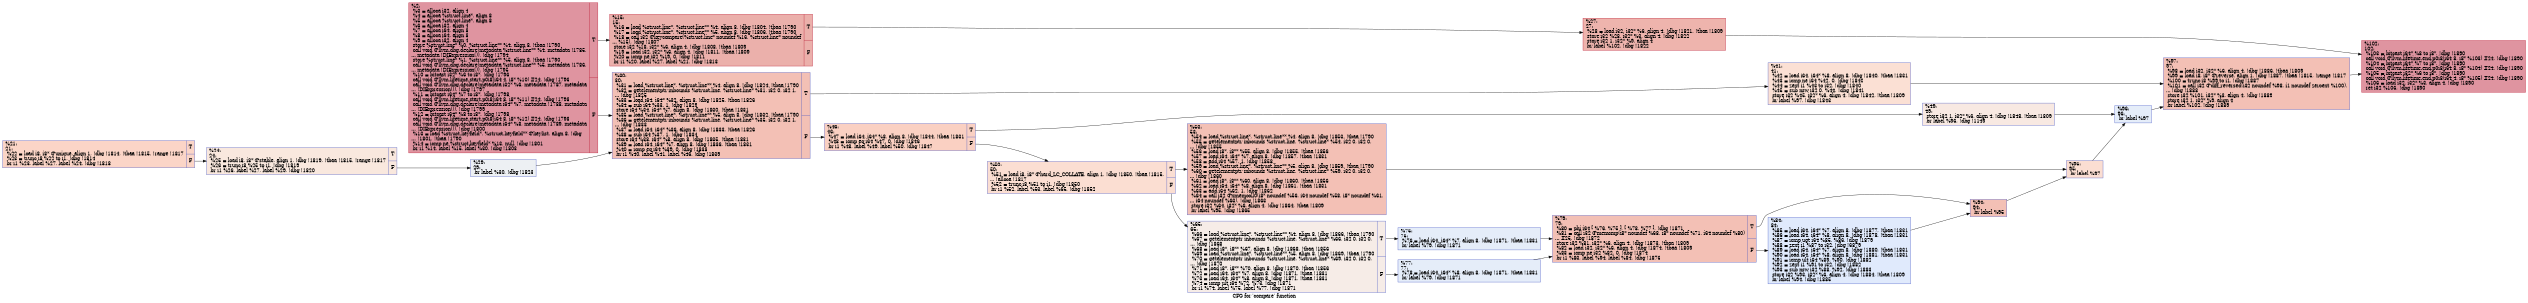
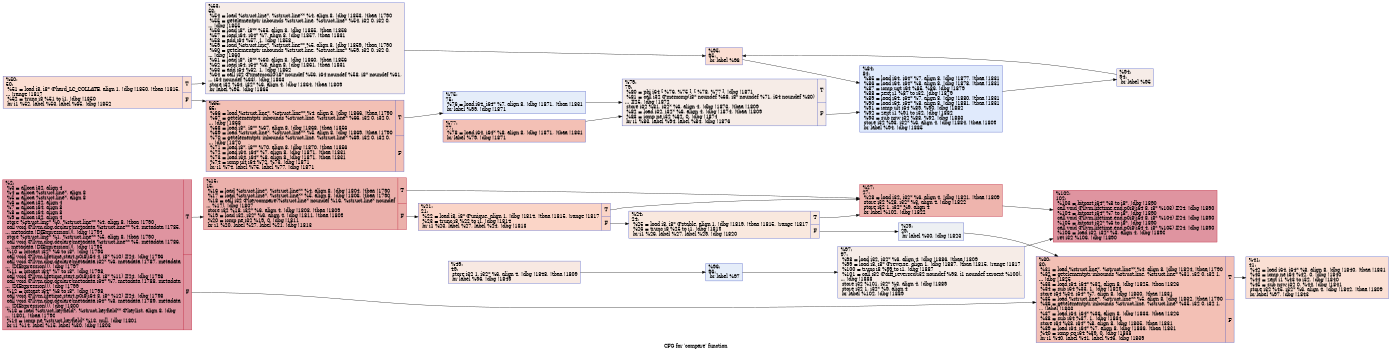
node "%15:": text "... %15), !dbg !1807" -> "... %17), !dbg !1807"
edge "%41:" -> "%97:": removed
node "%97:": fillcolor #e5705870 -> #ead5c970
node "%49:": text "br label %96, !dbg !1149" -> "br label %96, !dbg !1849"
node "%30:": text "... !dbg !1833" -> "... !label !1833"
node "%46:": removed
edge "%95:" -> "%96:": now "%95:" -> "%84:"
node "%53:": fillcolor #e5705870 -> #ead5c970
node "%95:": text "br label %97" -> "br label %96"
node "%50:": text "... !alloca !1817" -> "... !range !1817"
edge "%79:" -> "%94:": removed
edge "%21:" -> "%27:": added
node "%94:": fillcolor #e5705870 -> #ead5c970
edge "%15:" -> "%21:": added
edge "%24:" -> "%27:": added
node "%79:": fillcolor #e5705870 -> #ead5c970
node "%75:": text "br label %79, !dbg !1871" -> "br label %99, !dbg !1871"
node "%84:": text "%88 = zext i1 %87 to i32, !dbg !6879" -> "%88 = zext i1 %87 to i32, !dbg !1879"
node "%65:": fillcolor #ead5c970 -> #e5705870
node "%77:": fillcolor #c5d6f270 -> #e5705870
edge "%65:" -> "%77:": removed
